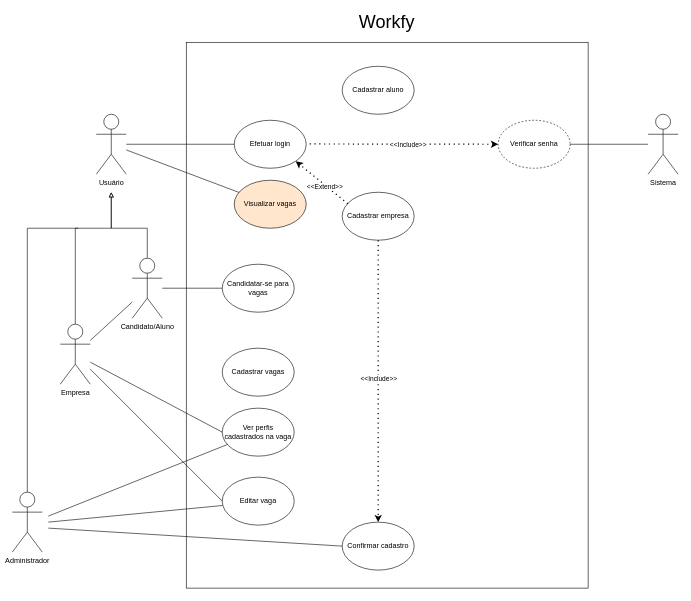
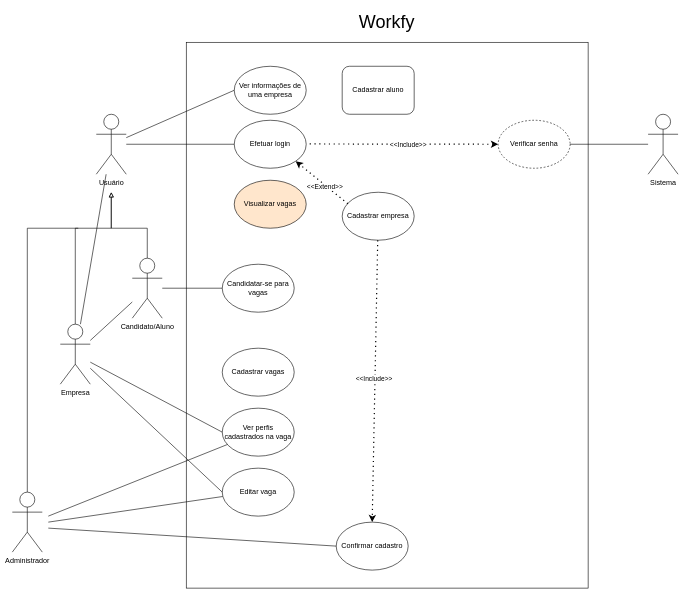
node "Ver informações de uma empresa": added
node "Cadastrar aluno": shape ellipse -> rounded rectangle
edge "Ver informações de uma empresa" -- "Usuário": added
edge "Usuário" -- "Visualizar vagas": now "Usuário" -- "Empresa"
node "Editar vaga": moved (258, 501) -> (258, 492)
node "Confirmar cadastro": moved (378, 546) -> (372, 546)
